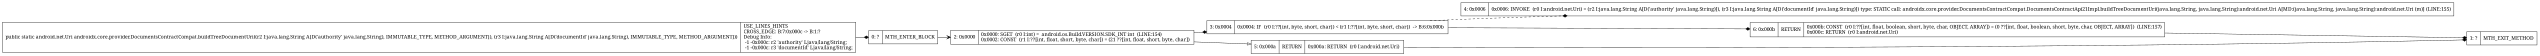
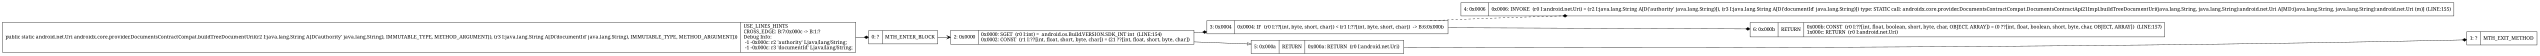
node "6: 0x000b": text "0x000c: RETURN  (r0 I:android.net.Uri)" -> "1x000c: RETURN  (r0 I:android.net.Uri)"
edge "6: 0x000b" -> "1: ?": removed
